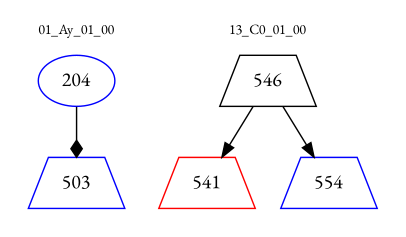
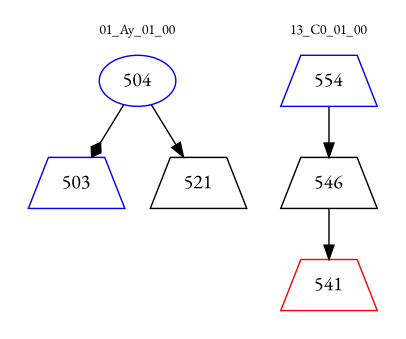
node "204": label "204" -> "504"
edge "546" -> "554": reversed
node "521": added
